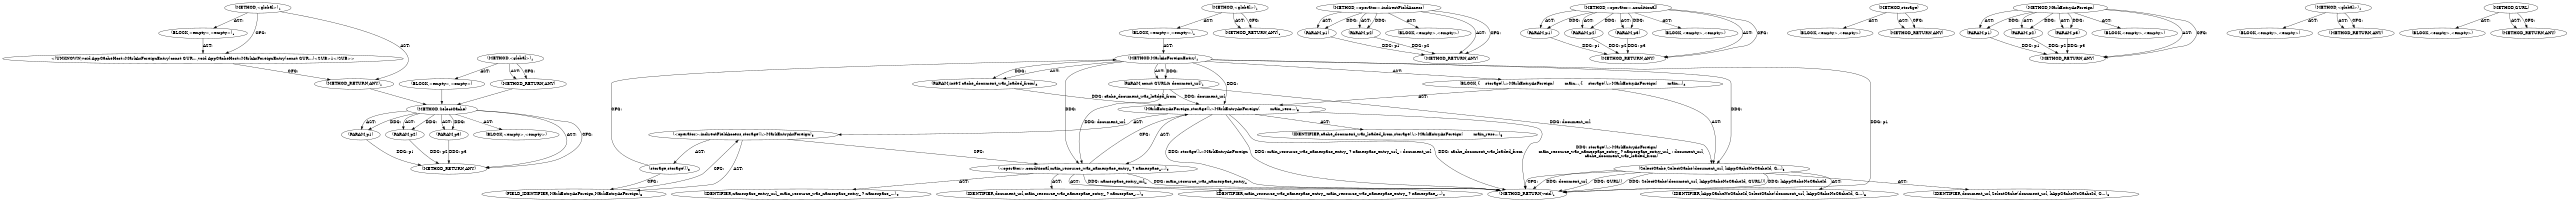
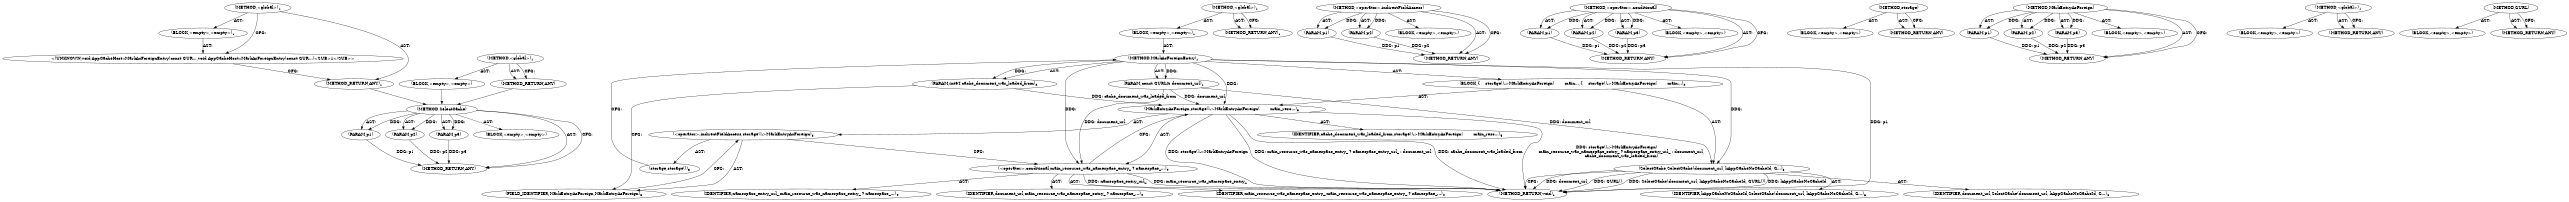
edge "(storage,storage())" -> "(FIELD_IDENTIFIER,MarkEntryAsForeign,MarkEntryAsForeign)": now "(PARAM,int64 cache_document_was_loaded_from)" -> "(FIELD_IDENTIFIER,MarkEntryAsForeign,MarkEntryAsForeign)"
